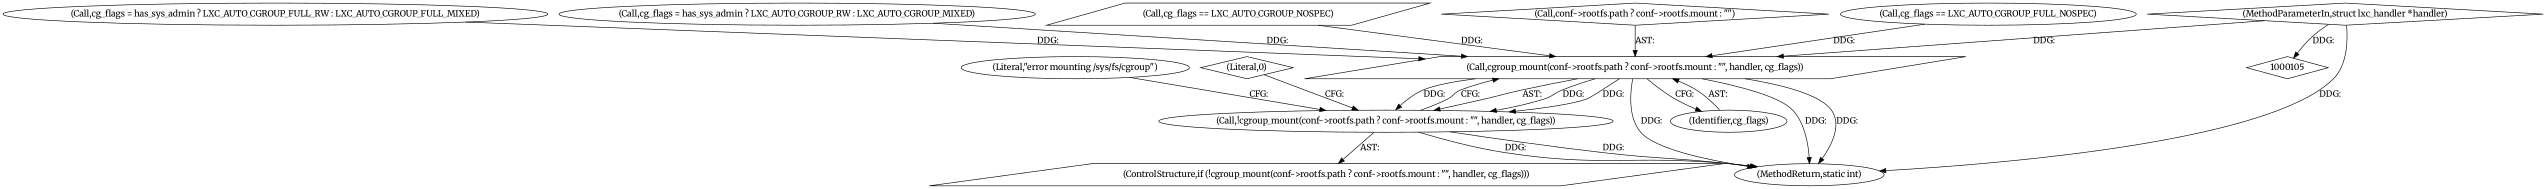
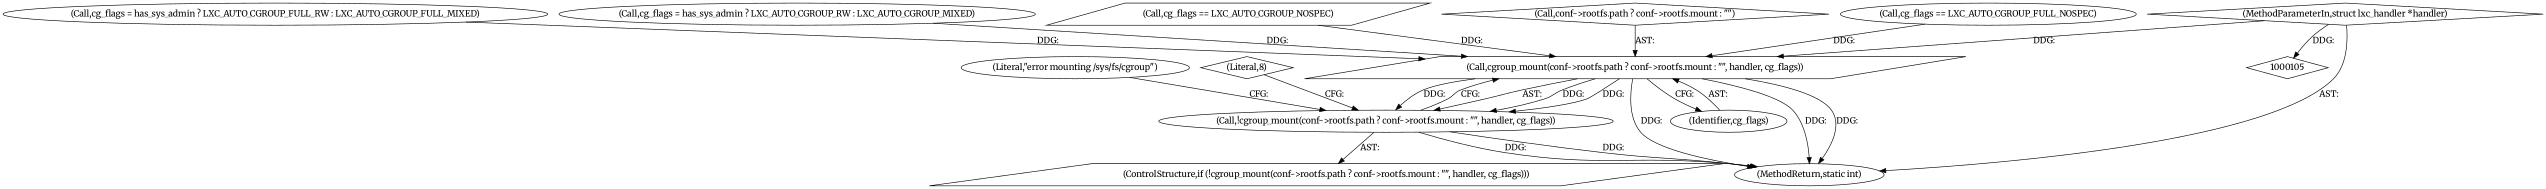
node "(Literal,0)": label "(Literal,0)" -> "(Literal,8)"
edge "(MethodParameterIn,struct lxc_handler *handler)" -> "(MethodReturn,static int)": label "DDG: " -> "AST: "
